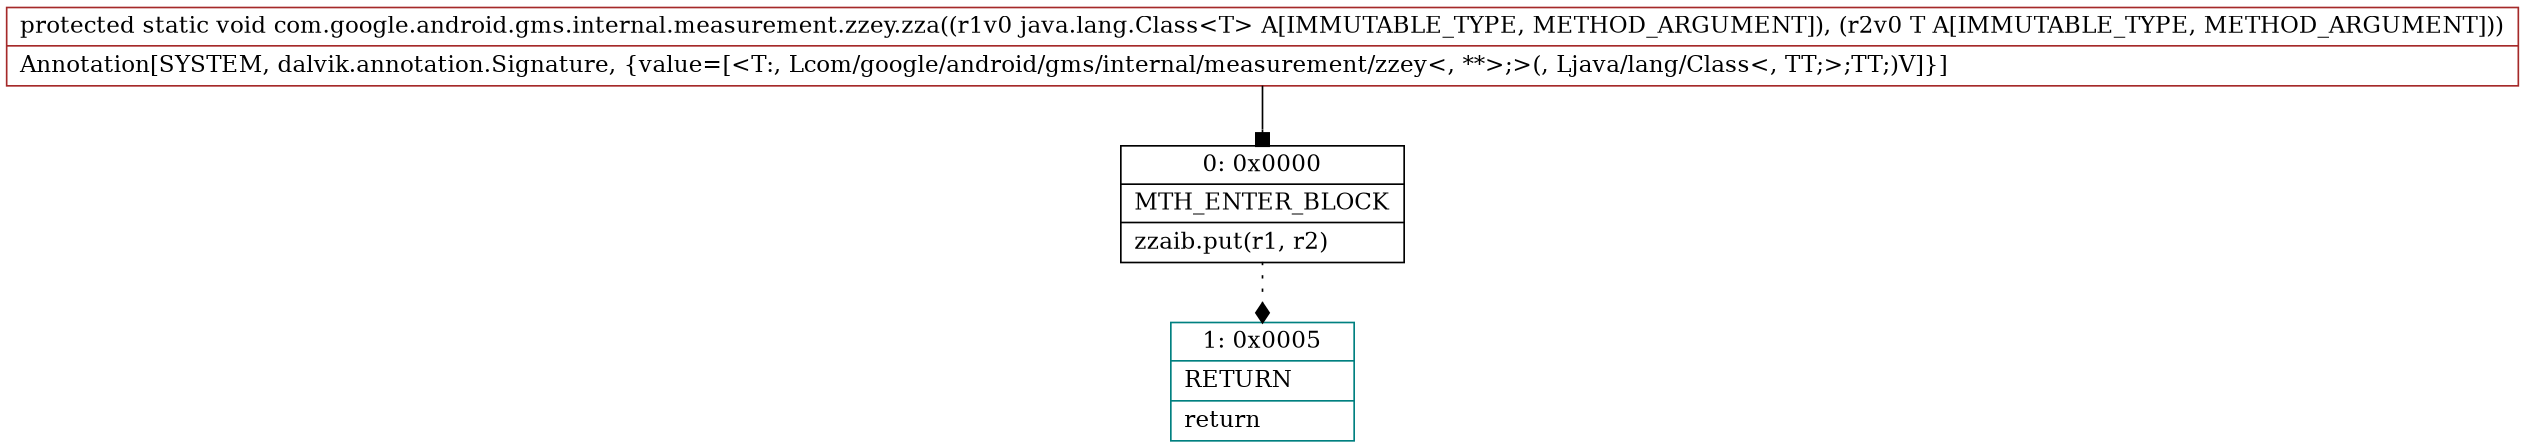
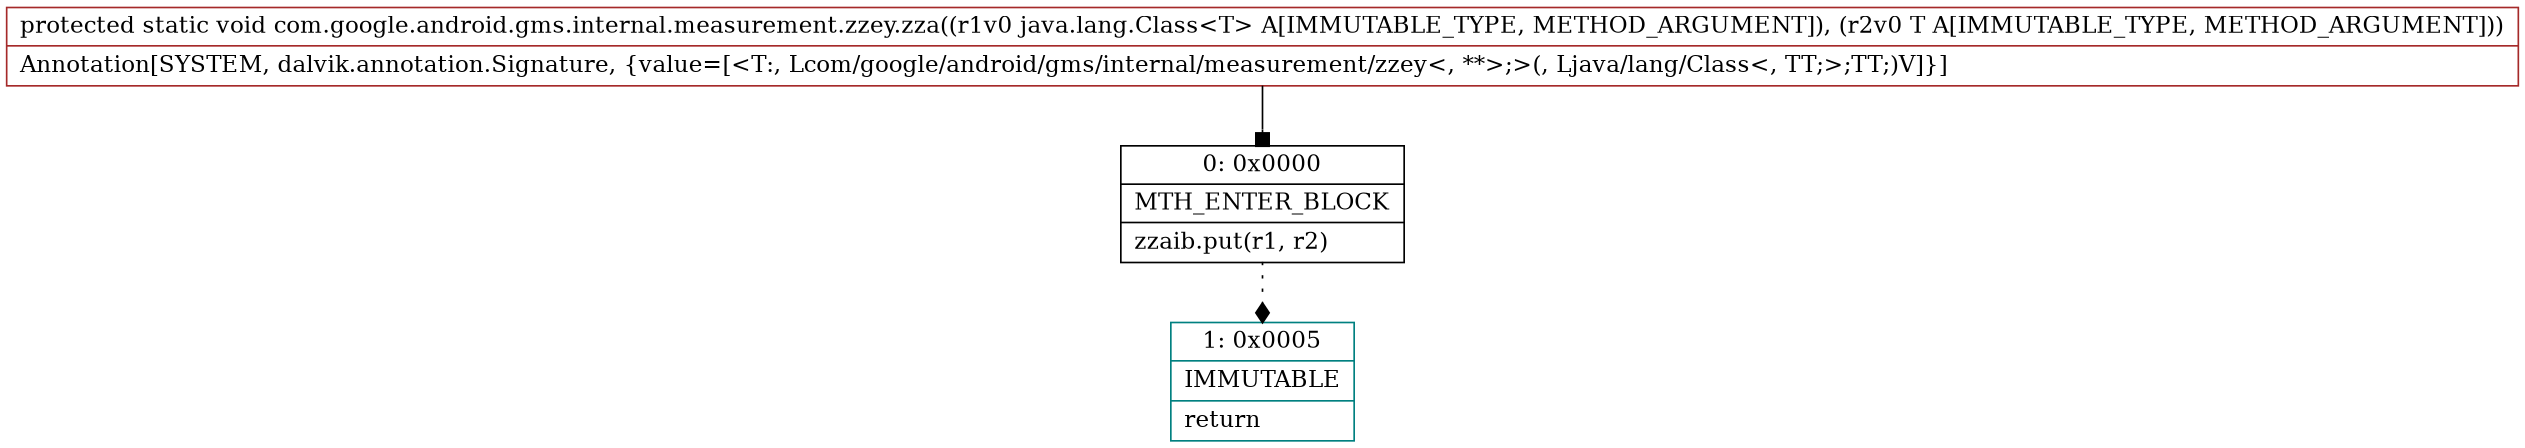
node "1: 0x0005": text "RETURN" -> "IMMUTABLE"
